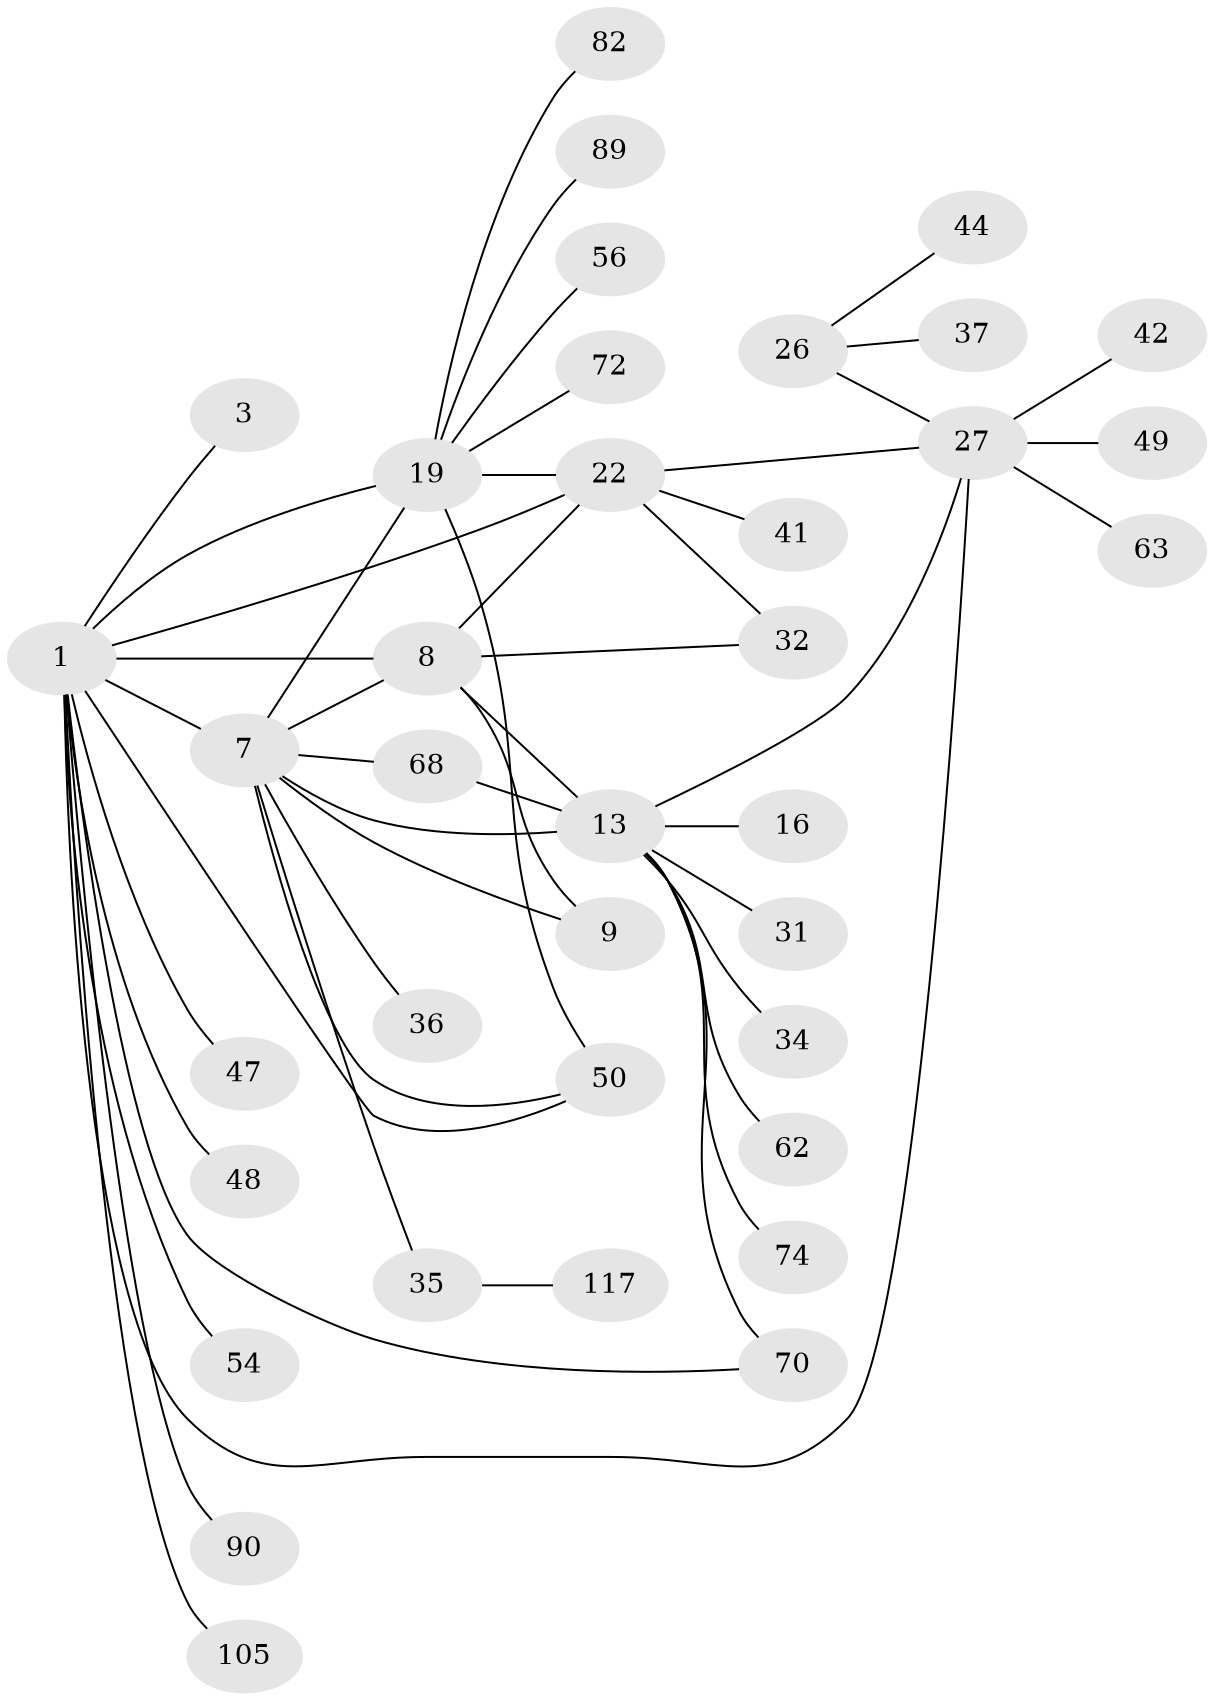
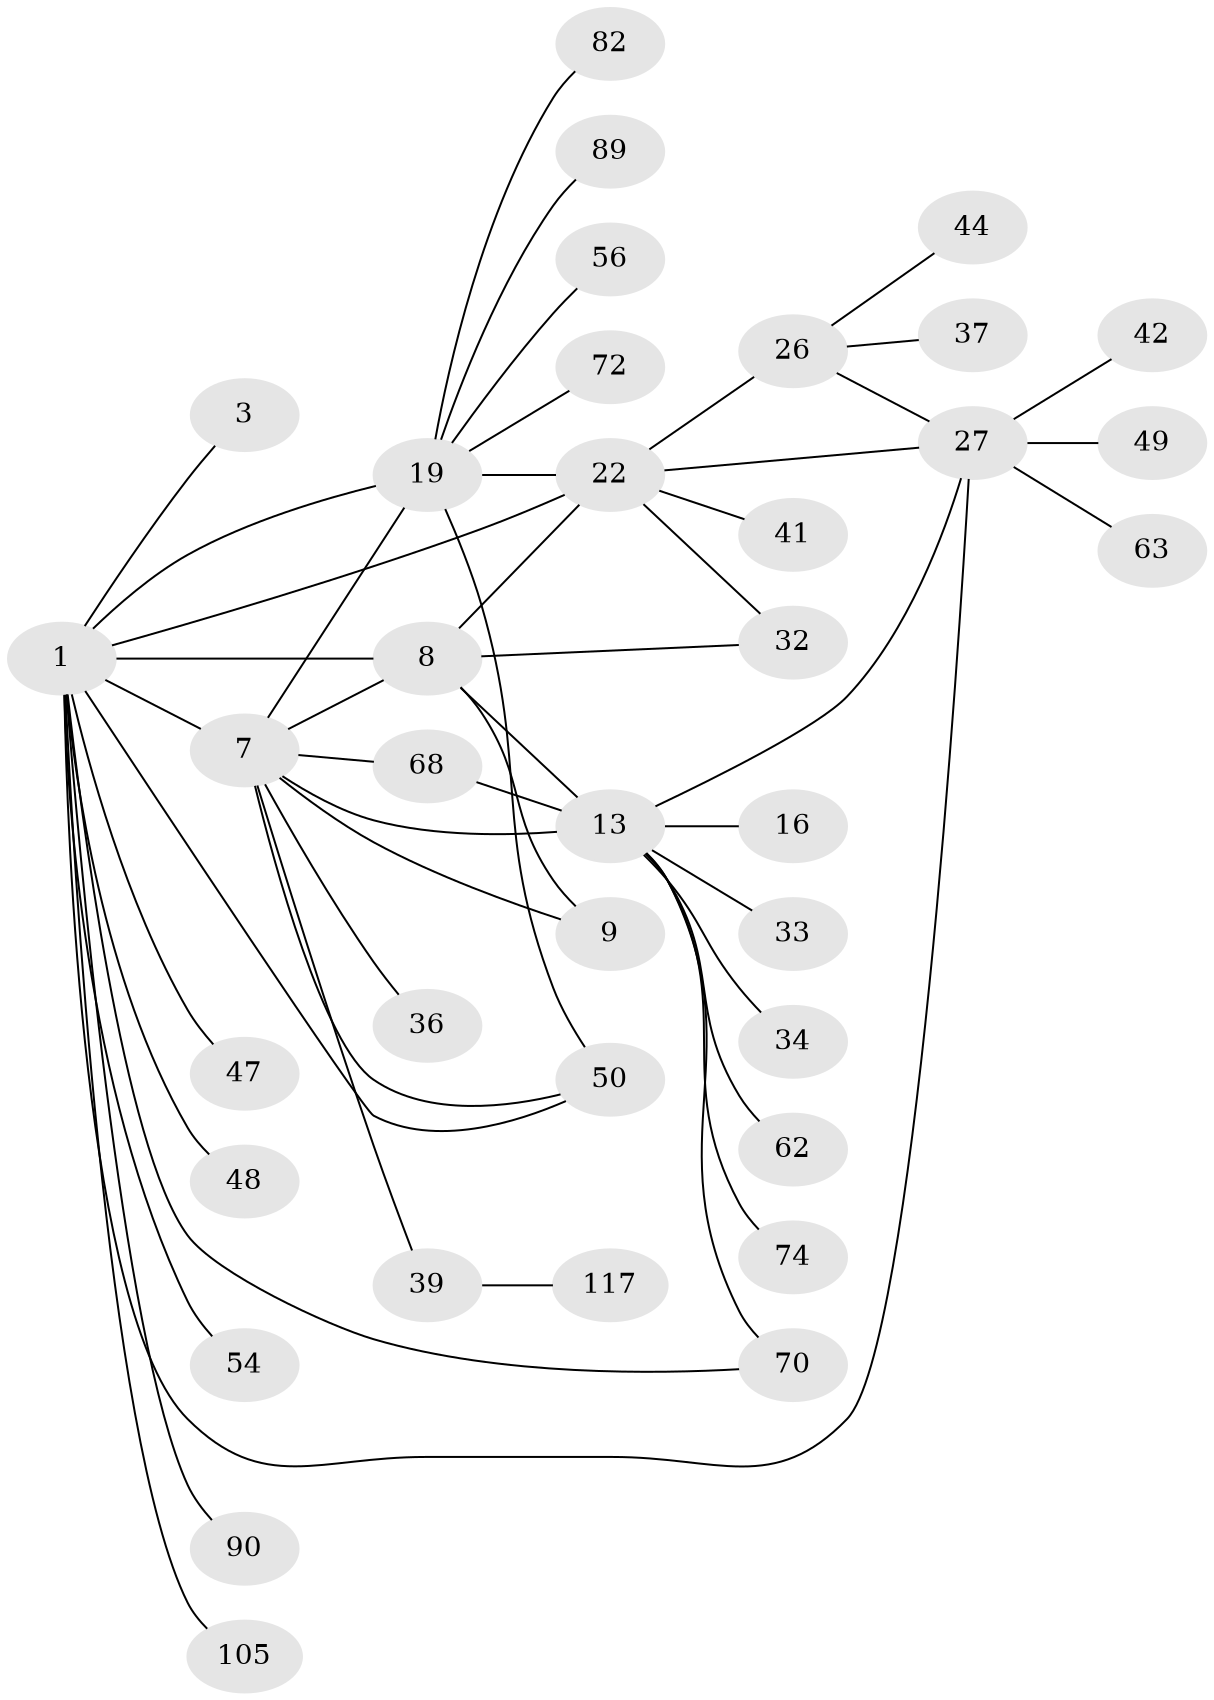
edge "26" -- "22": added
node "31": label "31" -> "33"
node "35": label "35" -> "39"
